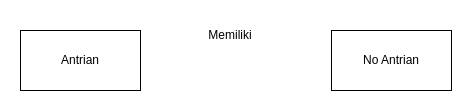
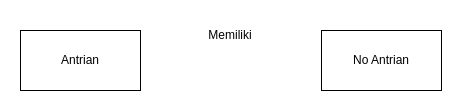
node "No Antrian": moved (392, 61) -> (382, 61)
